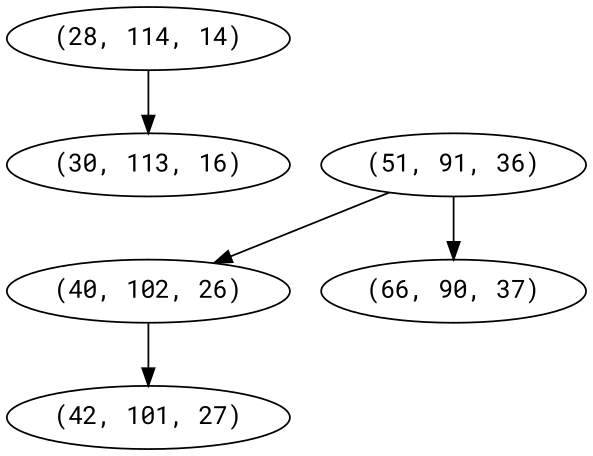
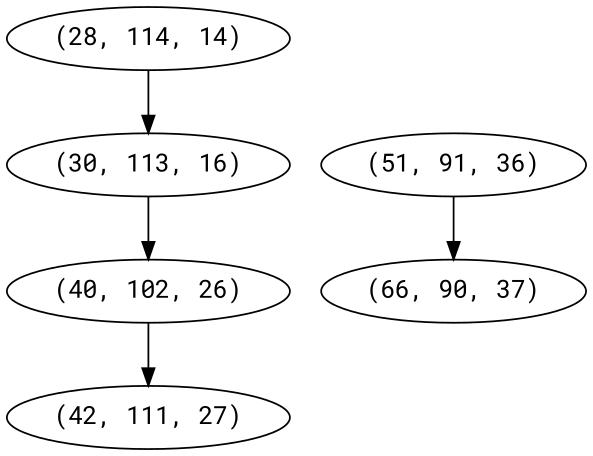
edge "(51, 91, 36)" -> "(40, 102, 26)": now "(30, 113, 16)" -> "(40, 102, 26)"
node "(42, 101, 27)": label "(42, 101, 27)" -> "(42, 111, 27)"
